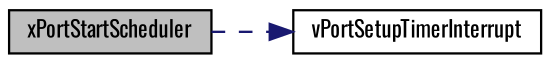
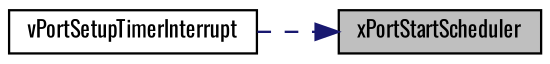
edge "xPortStartScheduler" -> "vPortSetupTimerInterrupt": reversed
